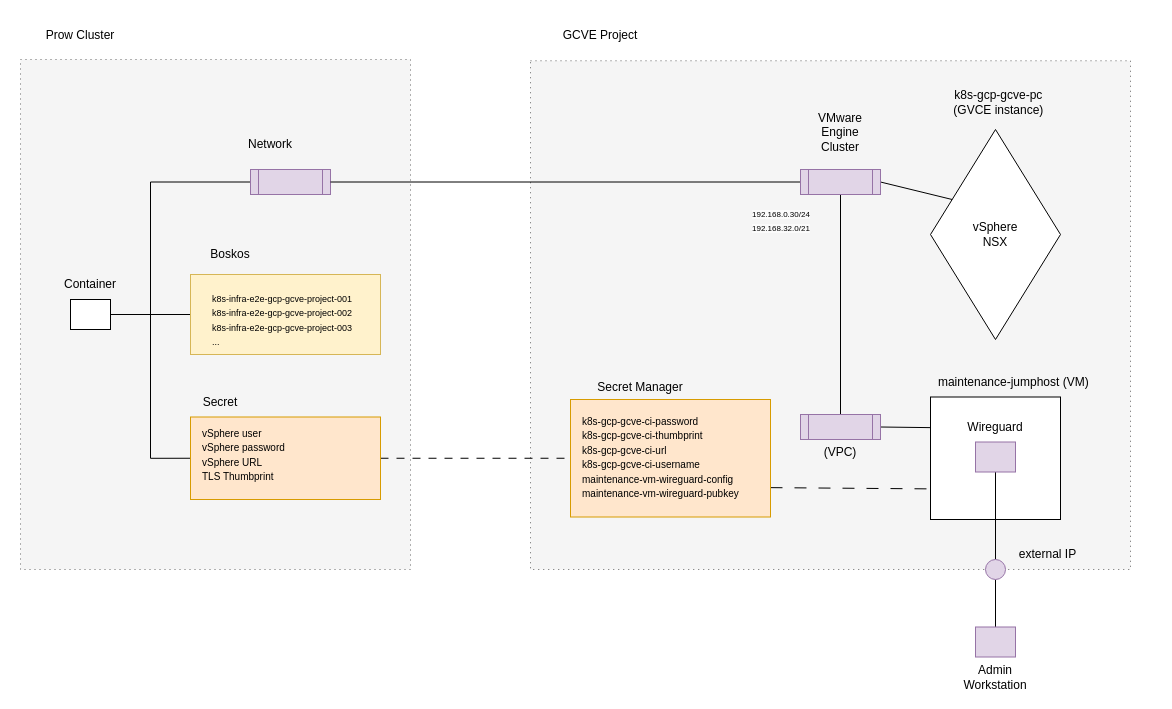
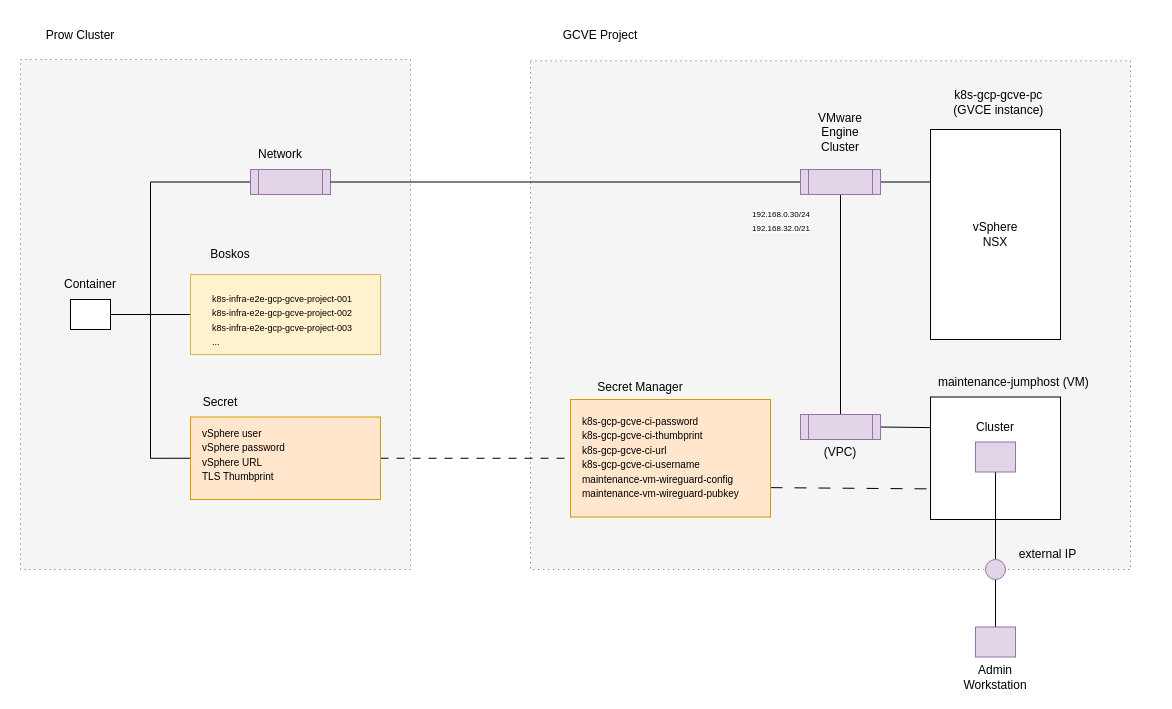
node "Network": moved (271, 145) -> (281, 155)
node "vSphere NSX": shape diamond -> rectangle
node "Wireguard": label "Wireguard" -> "Cluster"
